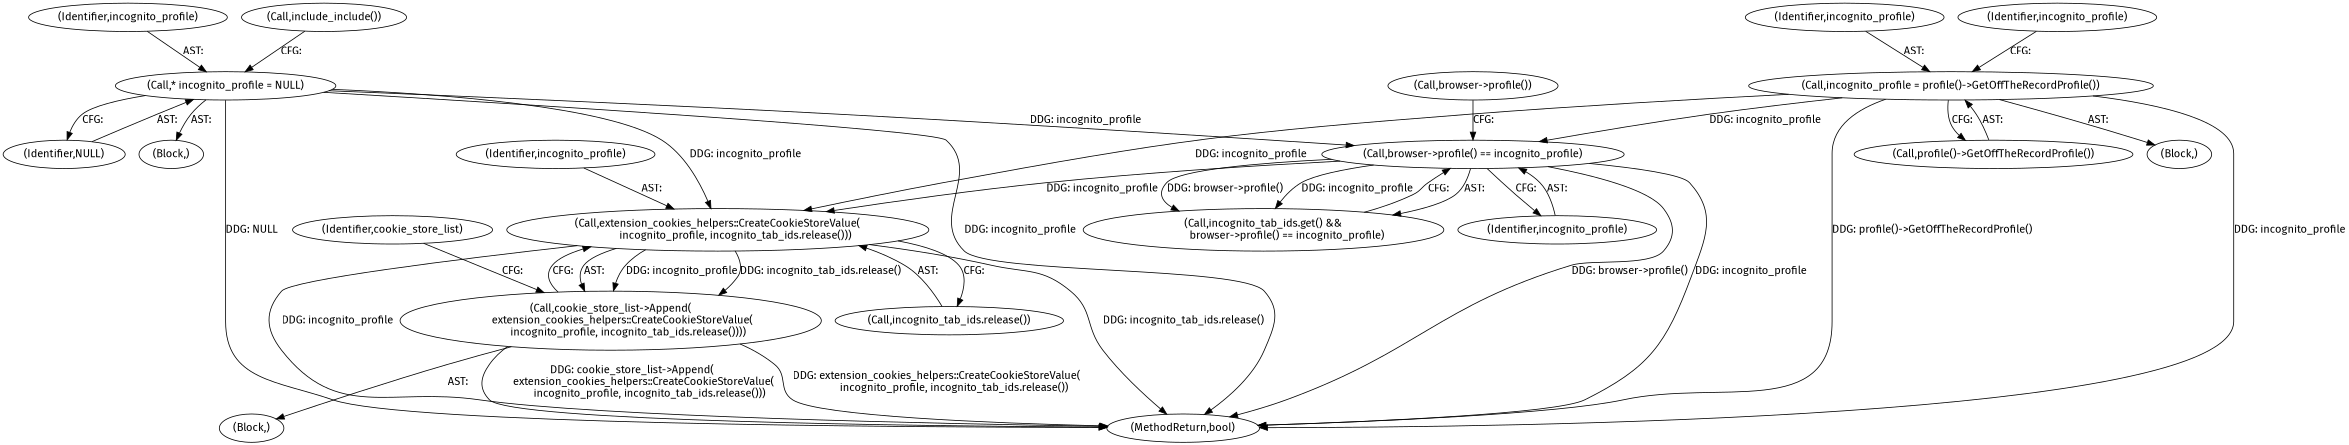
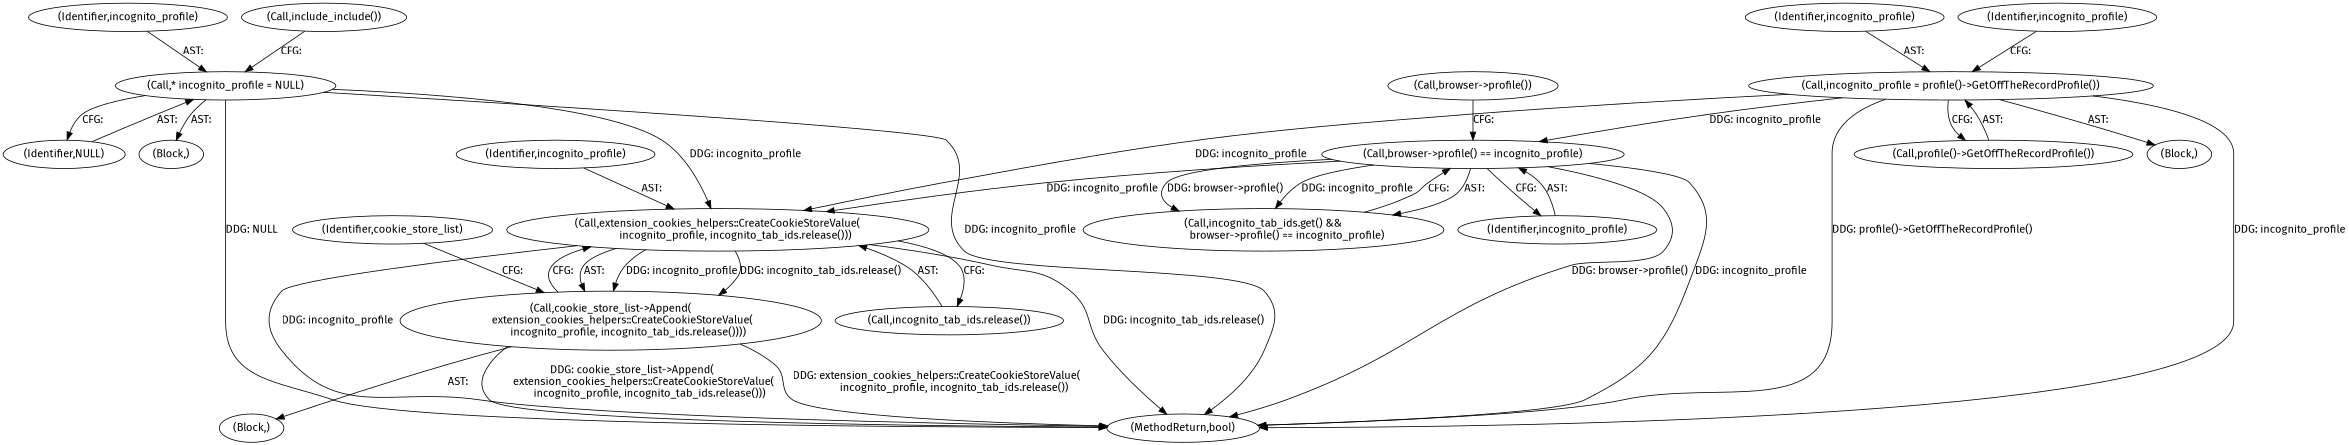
edge "(Call,* incognito_profile = NULL)" -> "(Call,browser->profile() == incognito_profile)": removed, label "DDG: incognito_profile"
